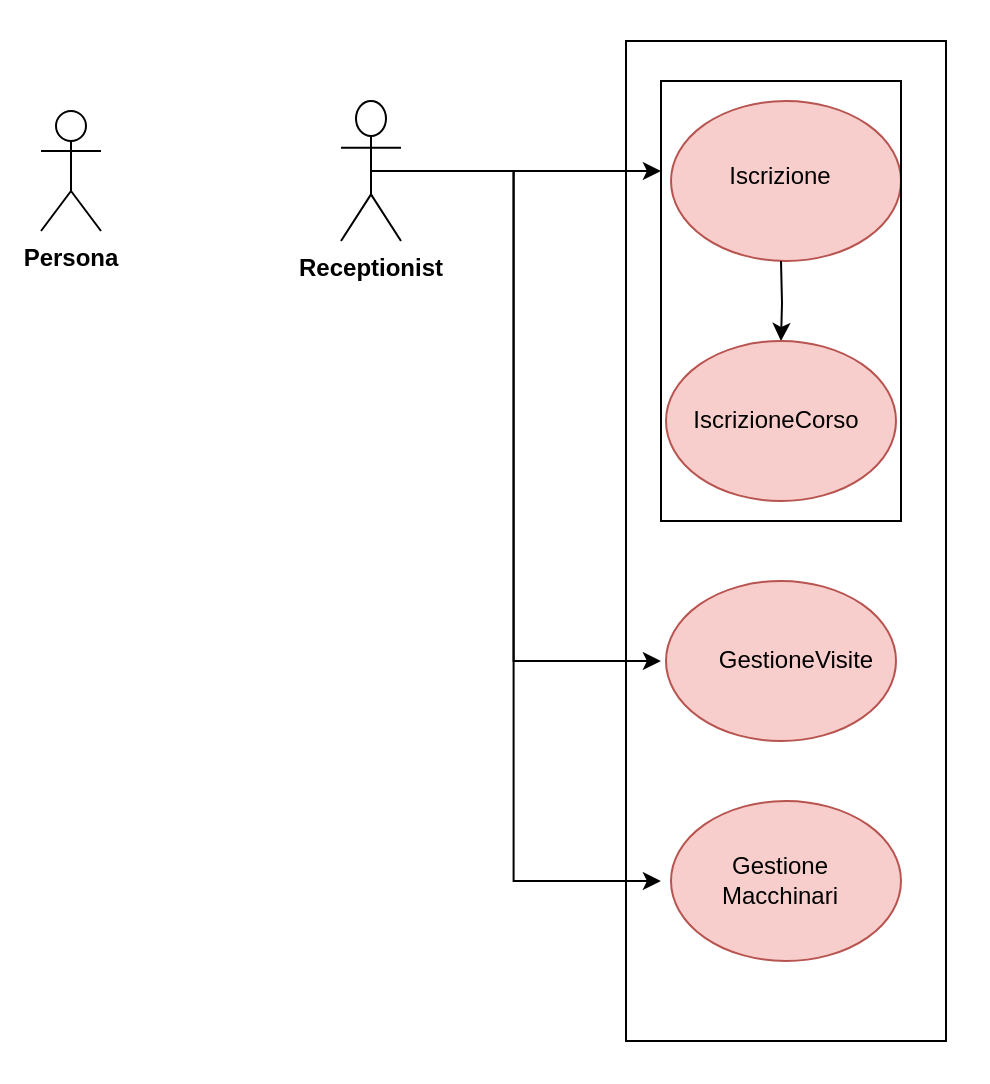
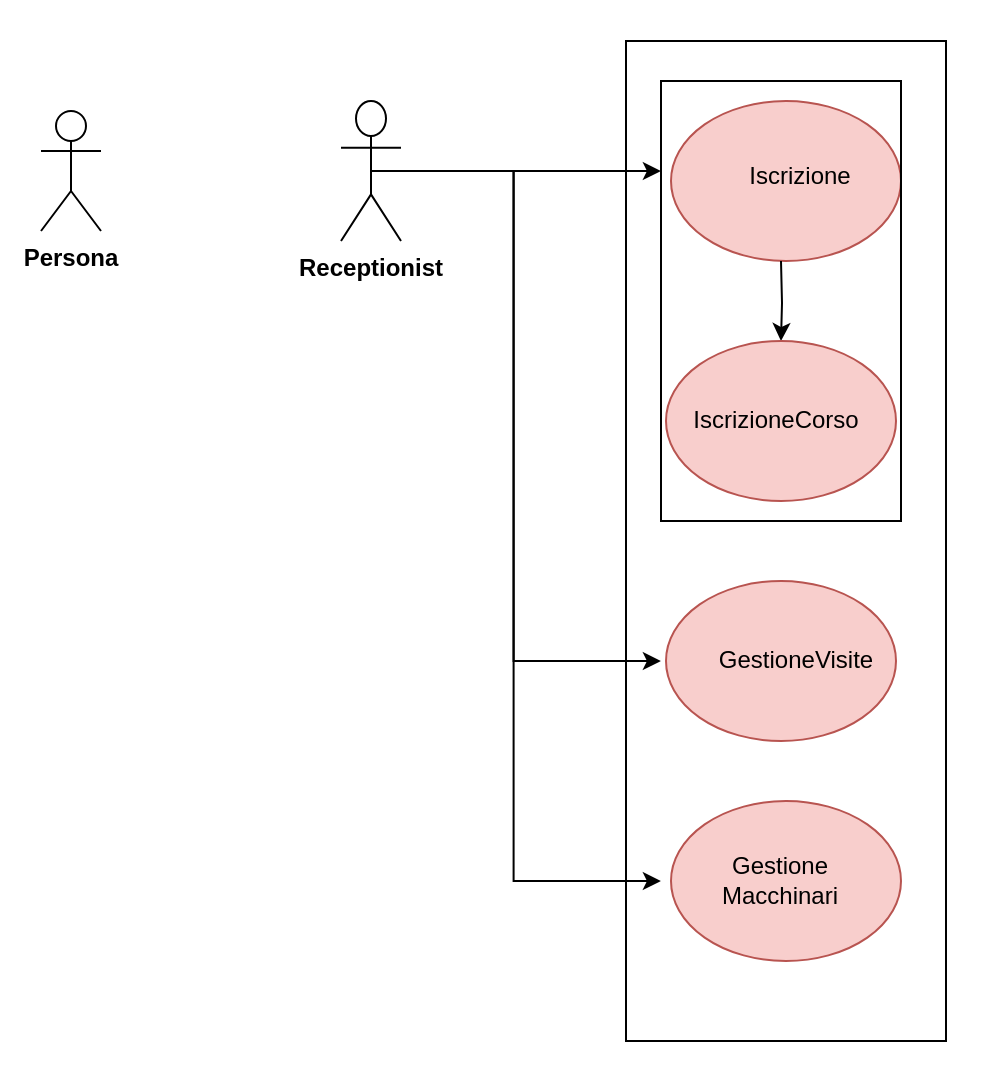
node "Iscrizione": moved (781, 176) -> (801, 176)
